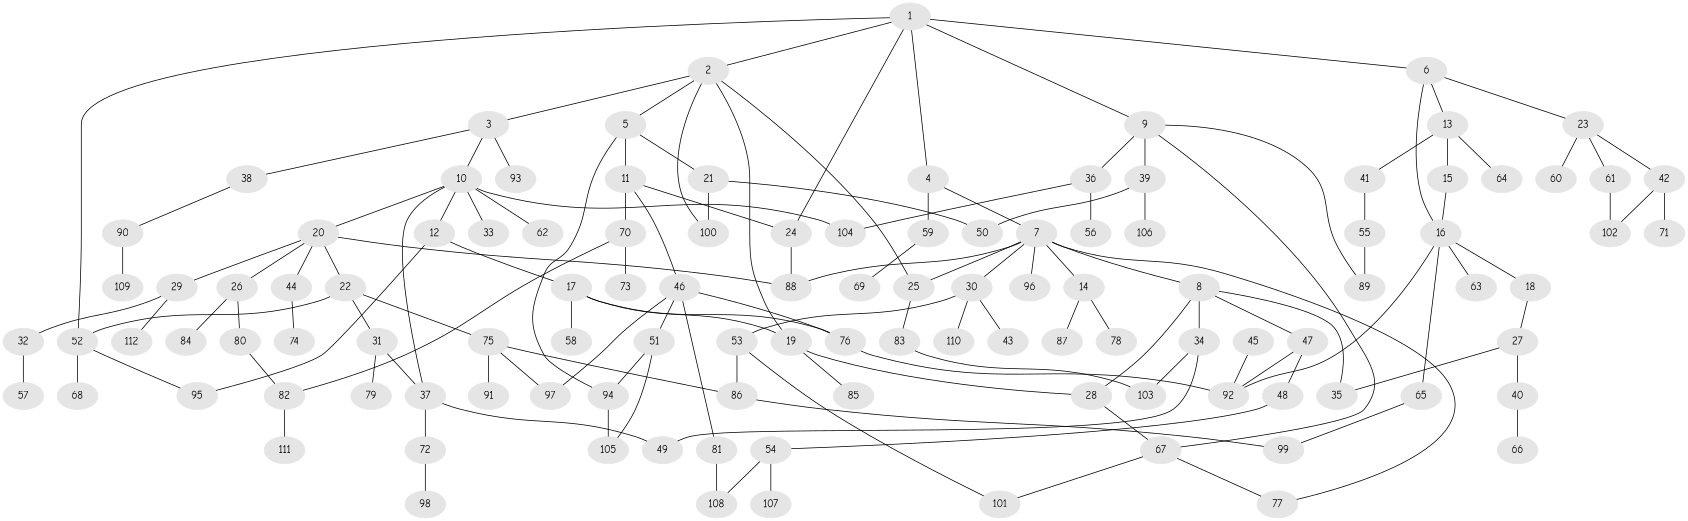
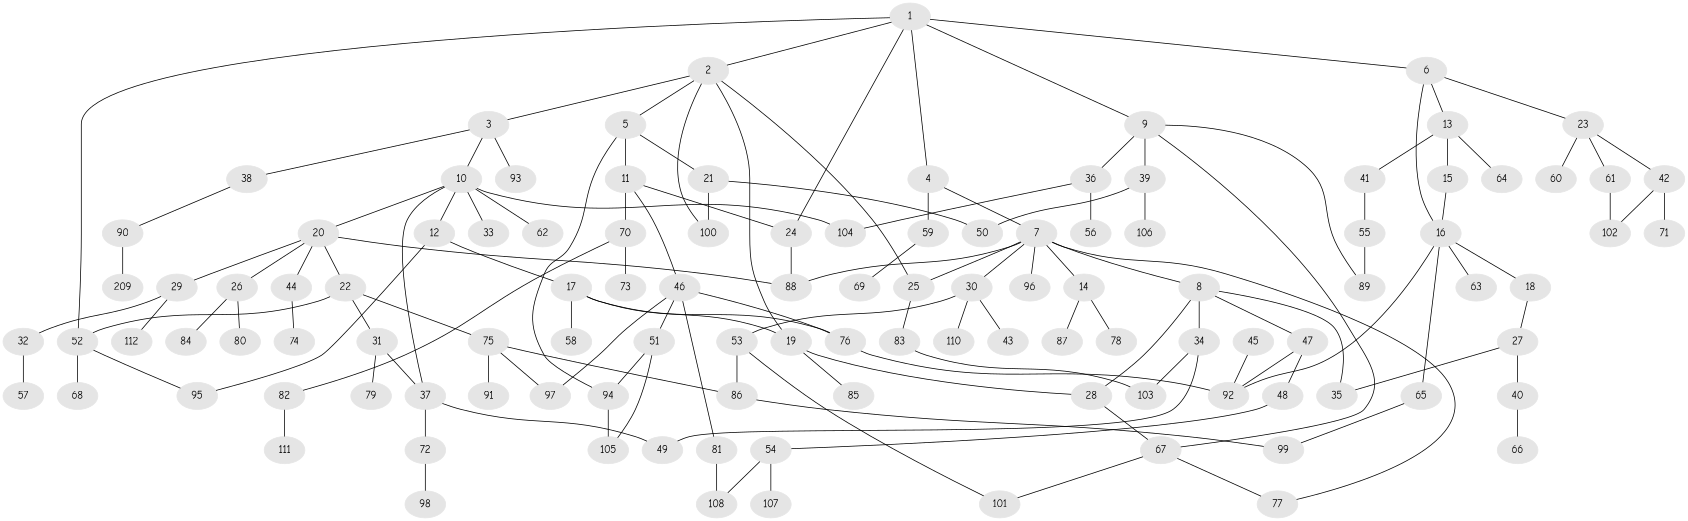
node "109": label "109" -> "209"
edge "80" -- "82": removed
